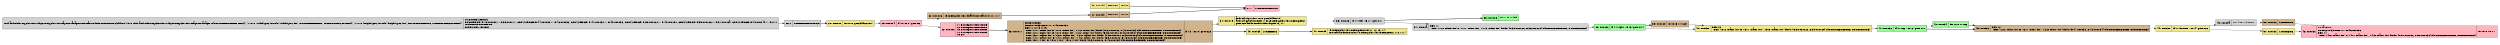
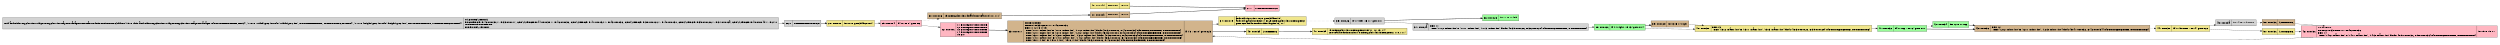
node "32: 0x000c": text "r0 = Integer.MIN_VALUE" -> "r4 = Integer.MIN_VALUE"
edge "46: 0x003c" -> "33: 0x0017": added
